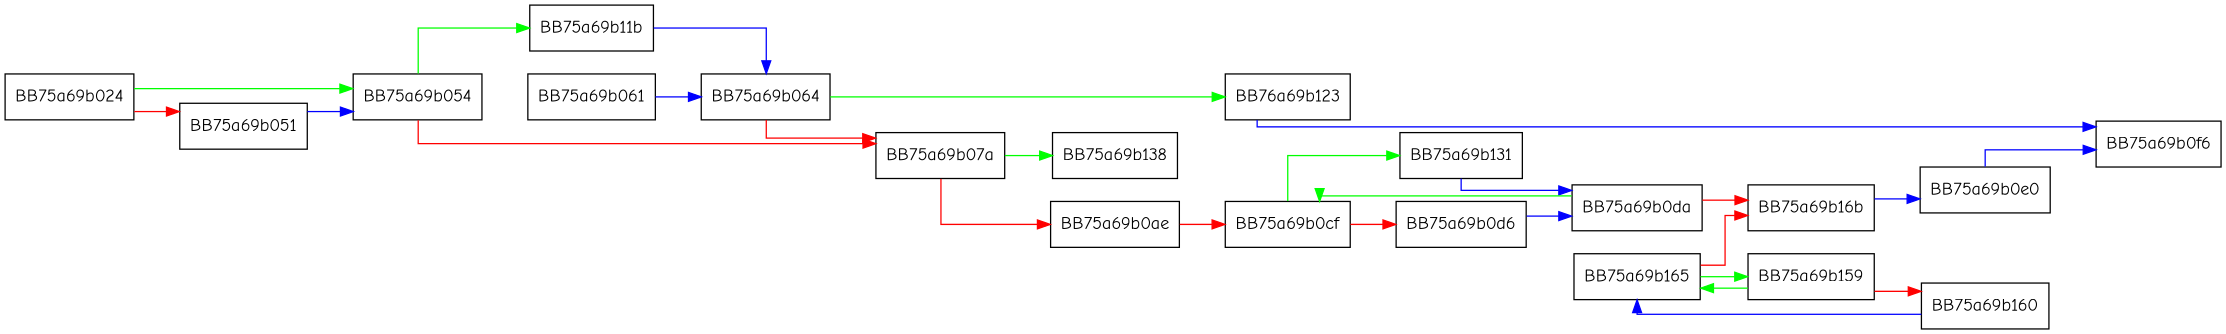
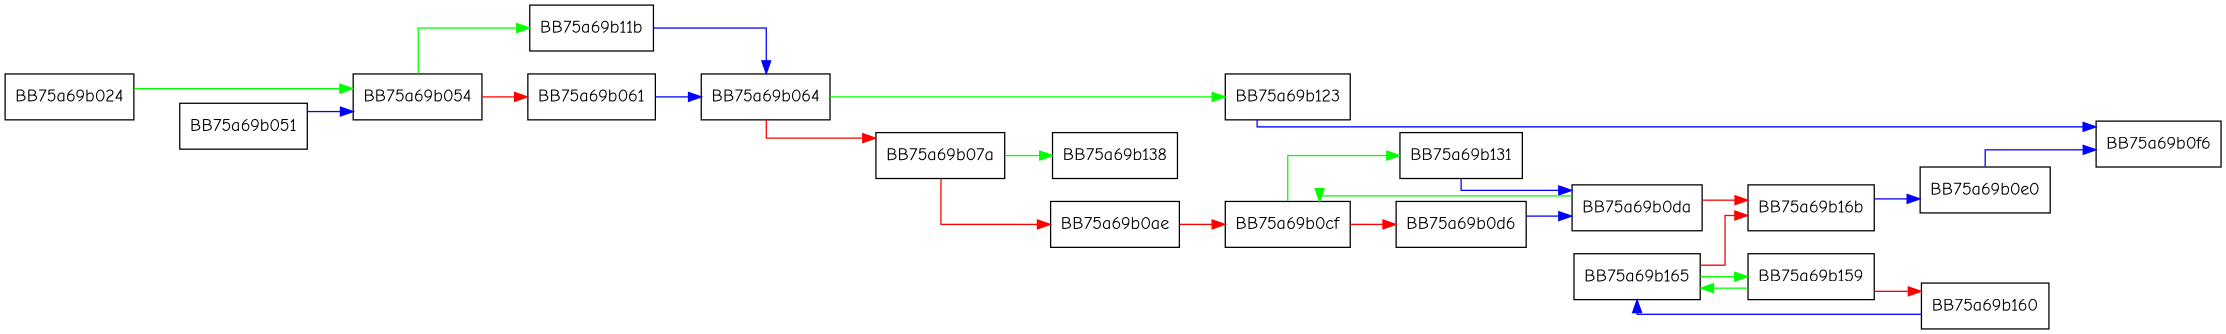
node "BB76a69b123": label "BB76a69b123" -> "BB75a69b123"
edge "BB75a69b024" -> "BB75a69b051": removed
edge "BB75a69b054" -> "BB75a69b07a": now "BB75a69b054" -> "BB75a69b061"
